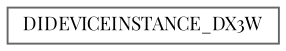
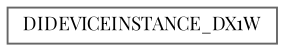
node "DIDEVICEINSTANCE_DX3W": label "DIDEVICEINSTANCE_DX3W" -> "DIDEVICEINSTANCE_DX1W"
